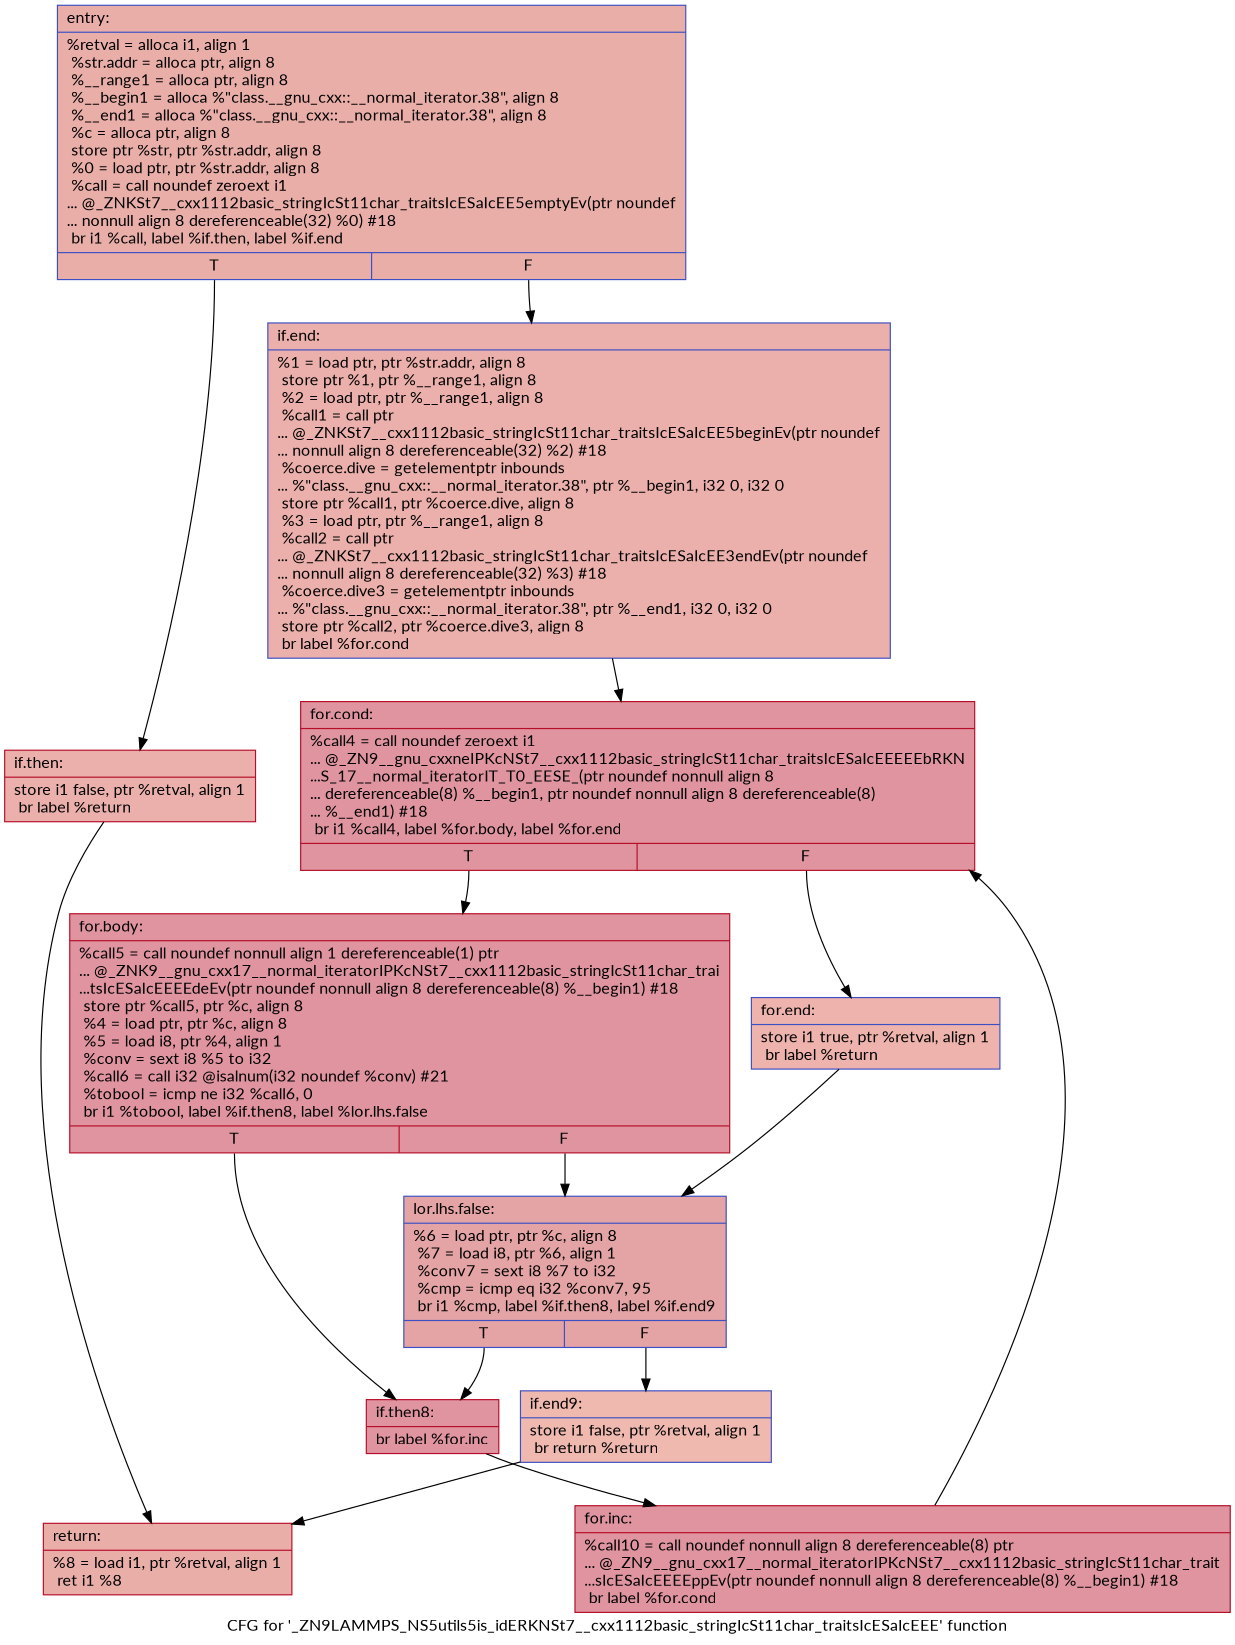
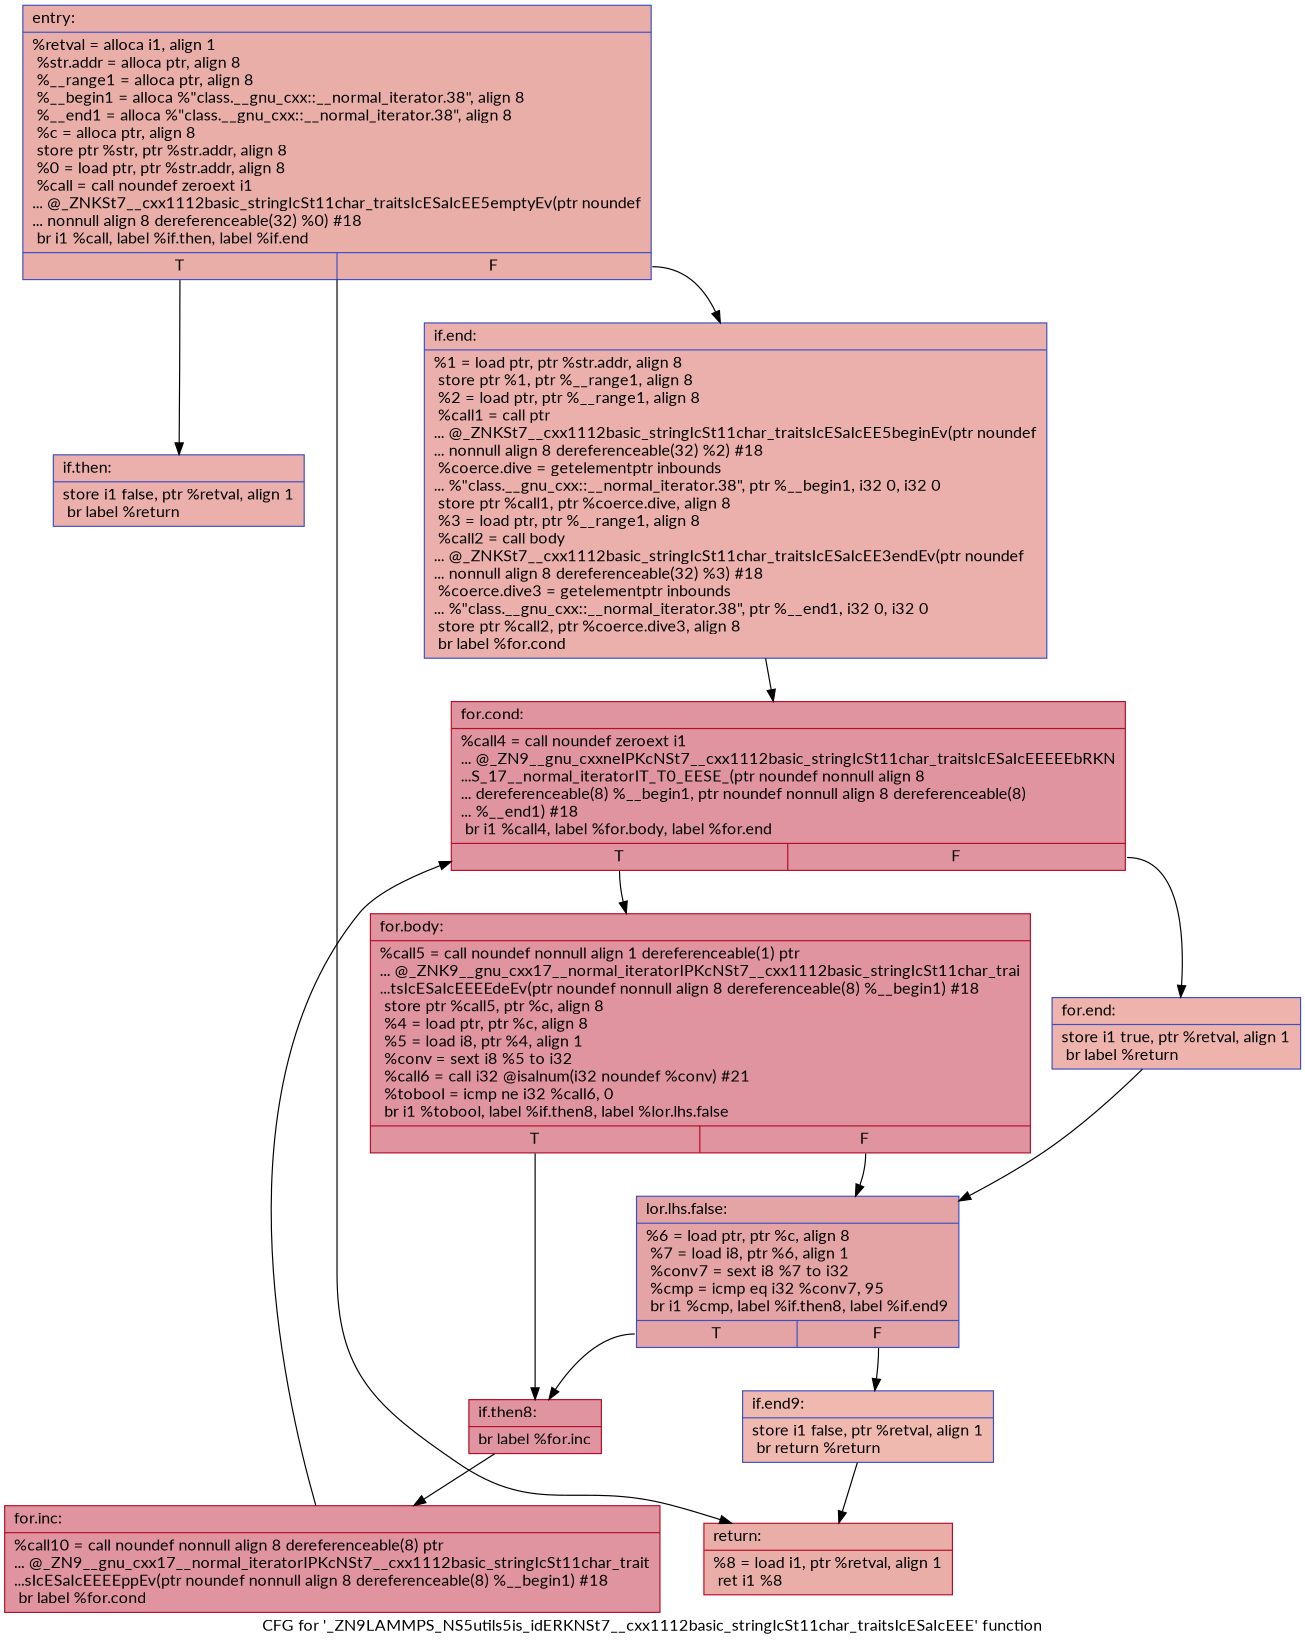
node "if.end:": text "%call2 = call ptr" -> "%call2 = call body"
node "if.then:": color #b70d28ff -> #3d50c3ff
edge "if.then:" -> "return:": now "entry:" -> "return:"
